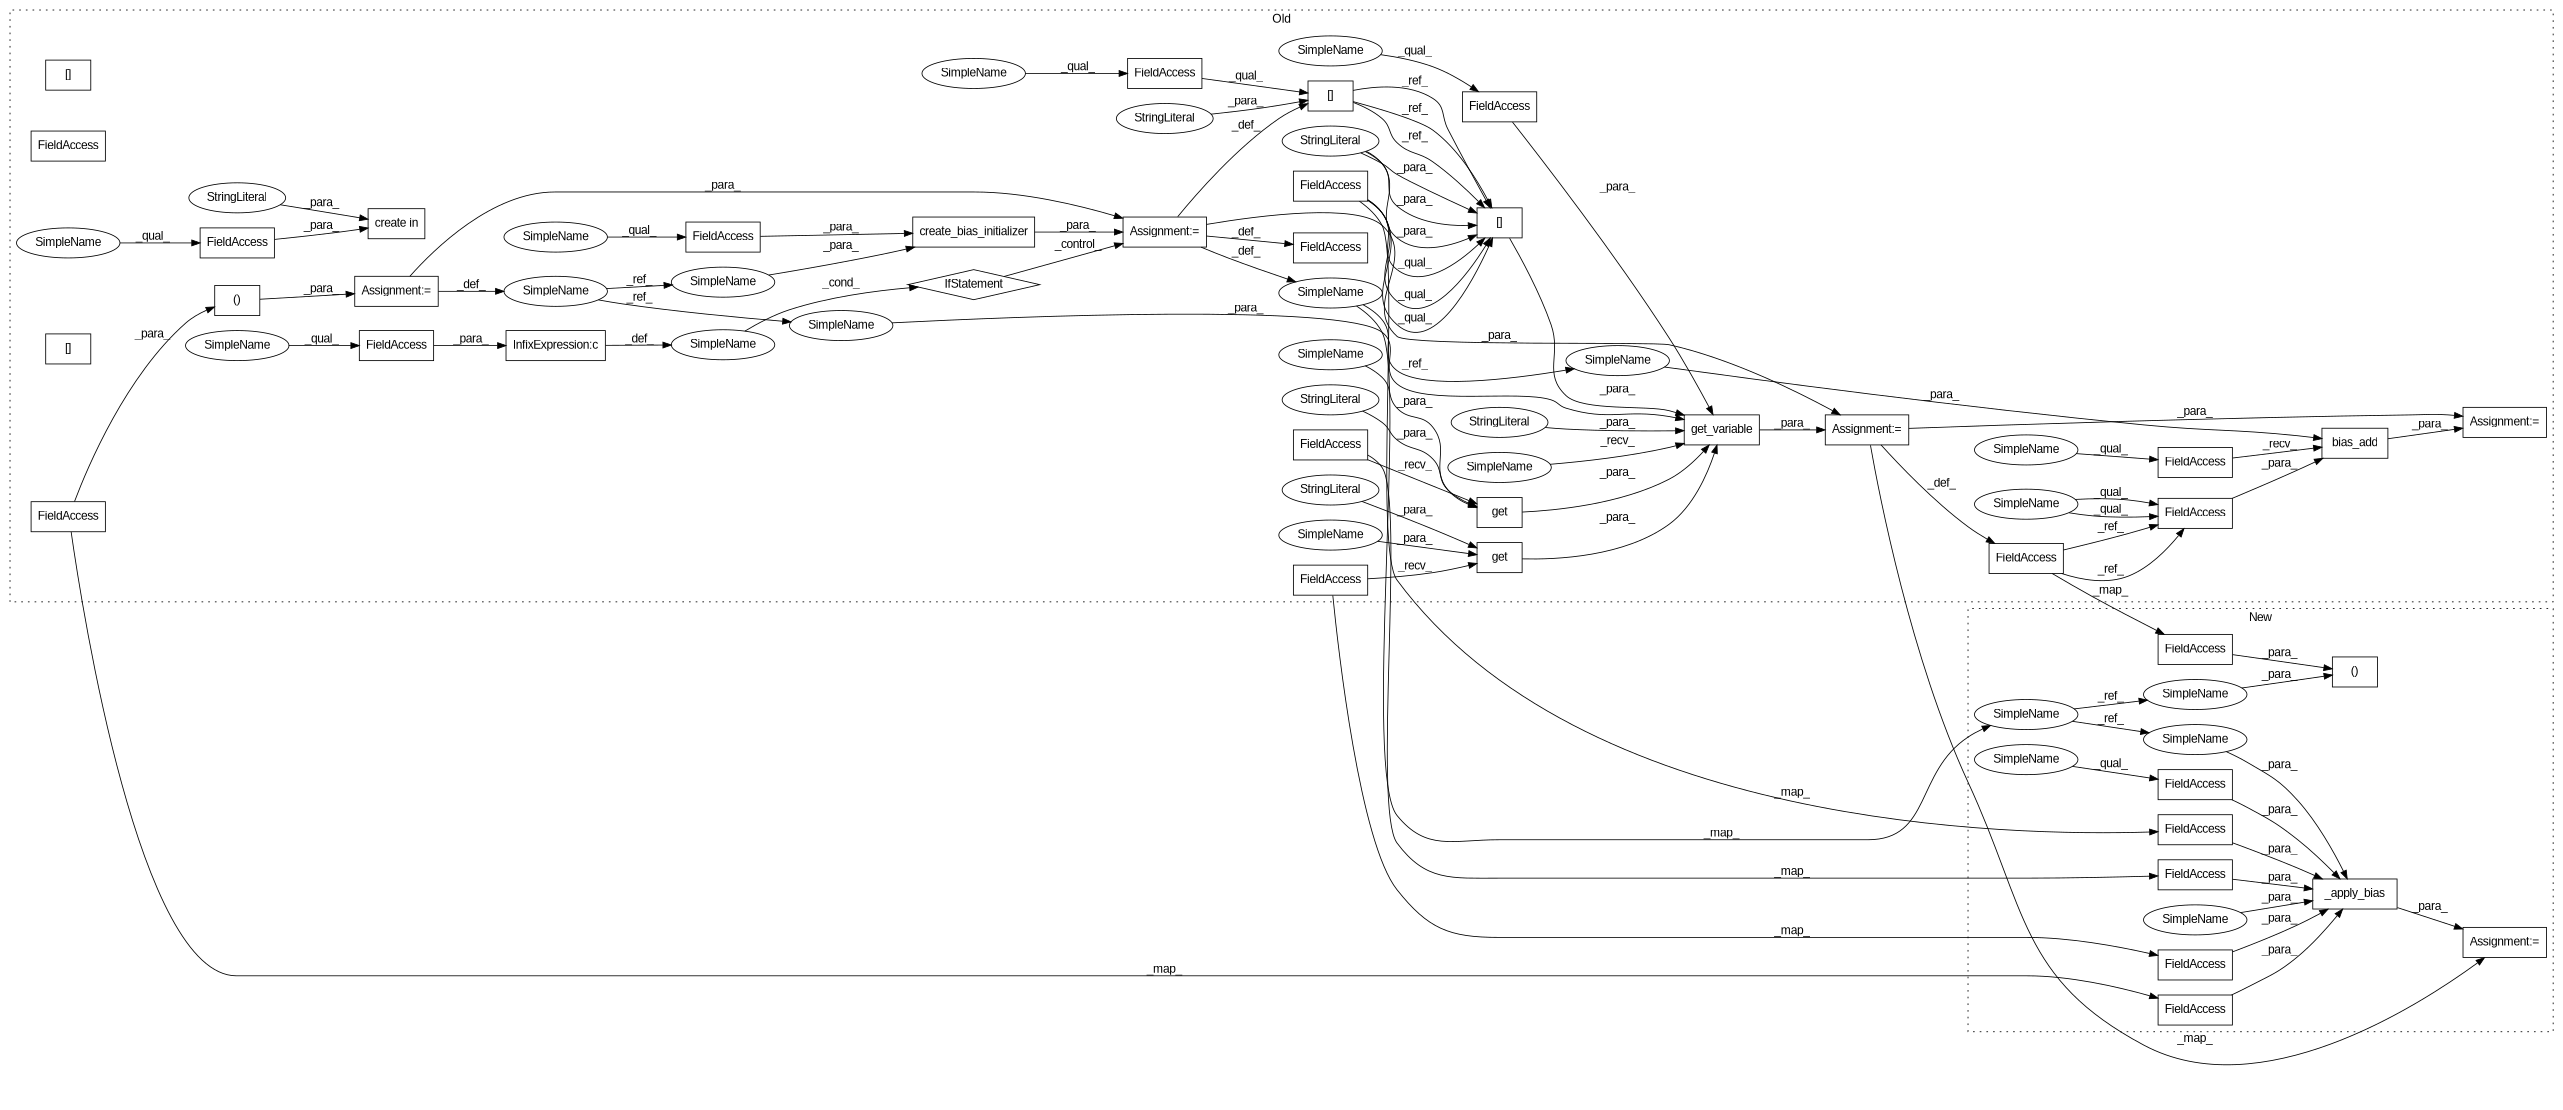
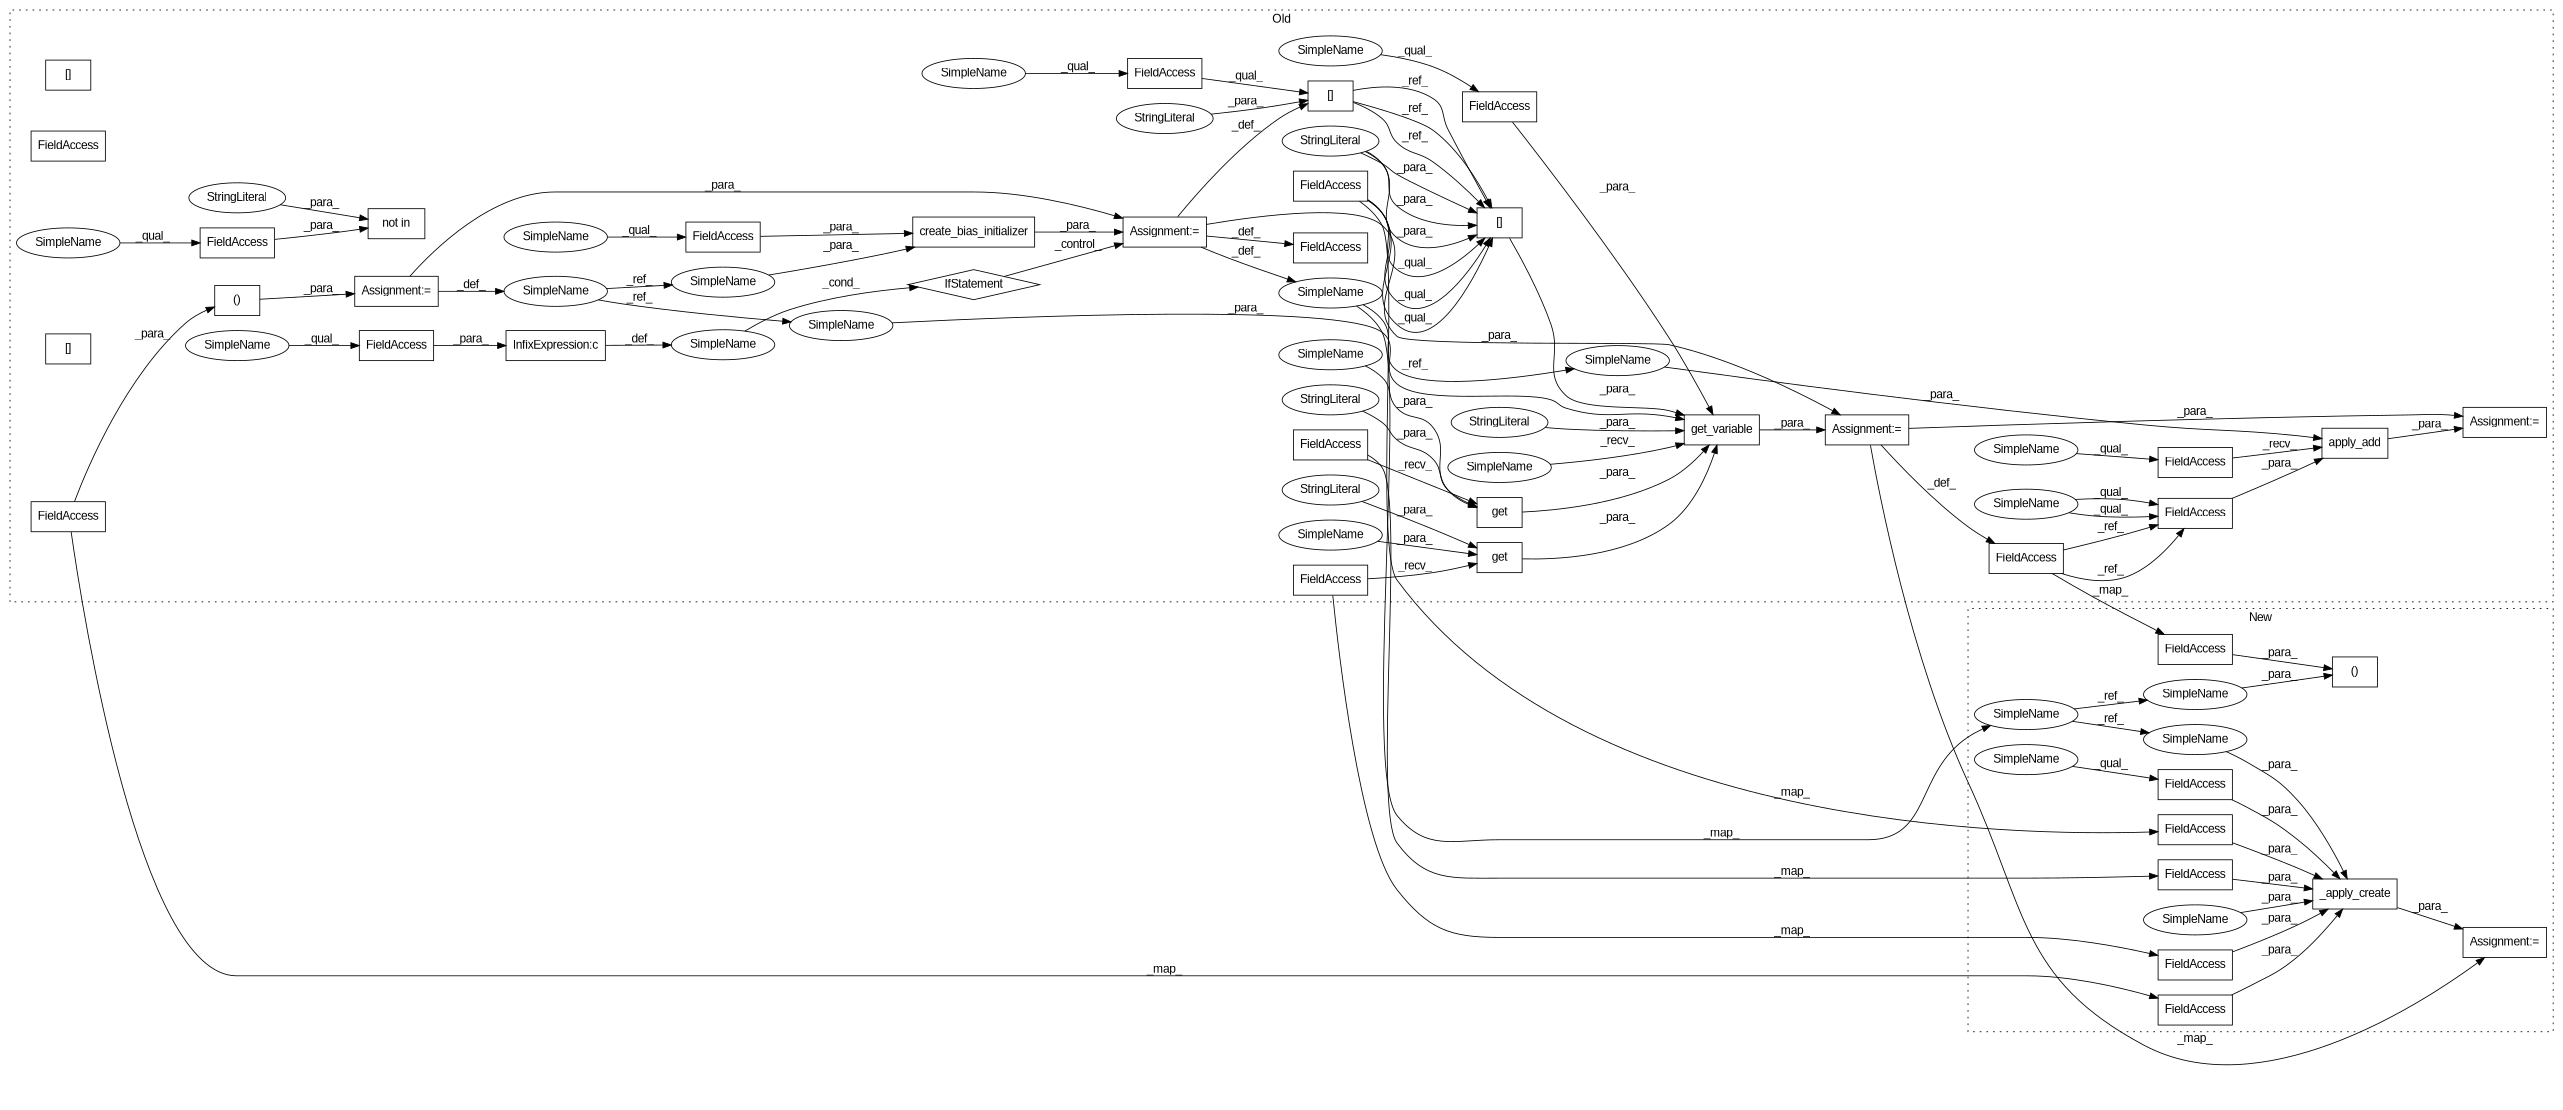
node "create in": label "create in" -> "not in"
node "bias_add": label "bias_add" -> "apply_add"
node "_apply_bias": label "_apply_bias" -> "_apply_create"
